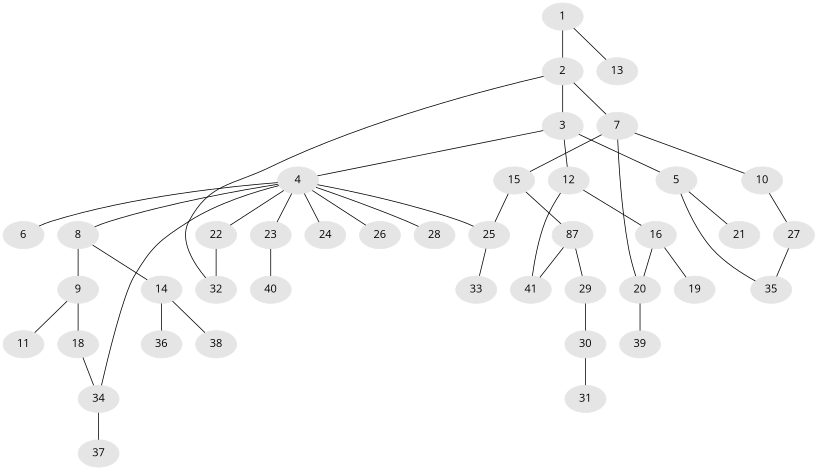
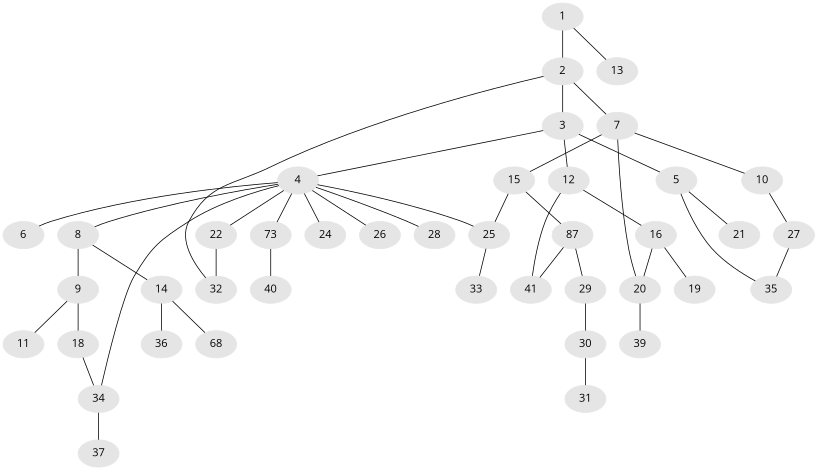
node "23": label "23" -> "73"
node "38": label "38" -> "68"
